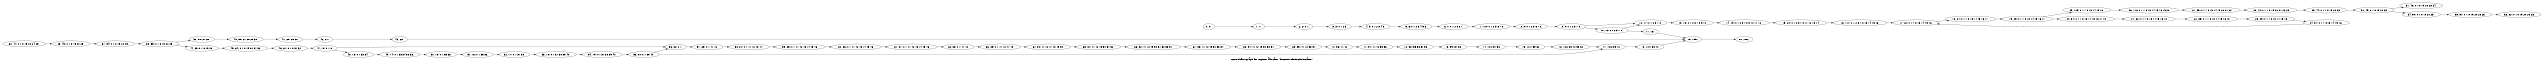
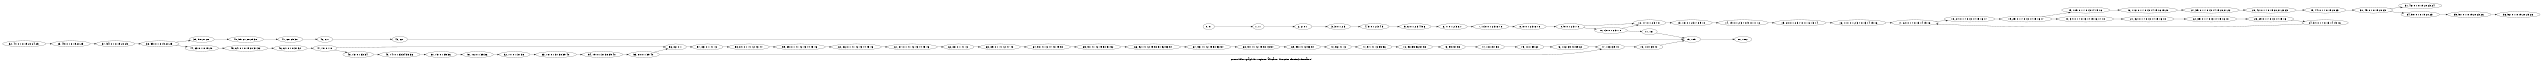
node "68, 94: 41 42 49 50 53 54": label "68, 94: 41 42 49 50 53 54" -> "68, 94: 41 42 49 50 43 54"
